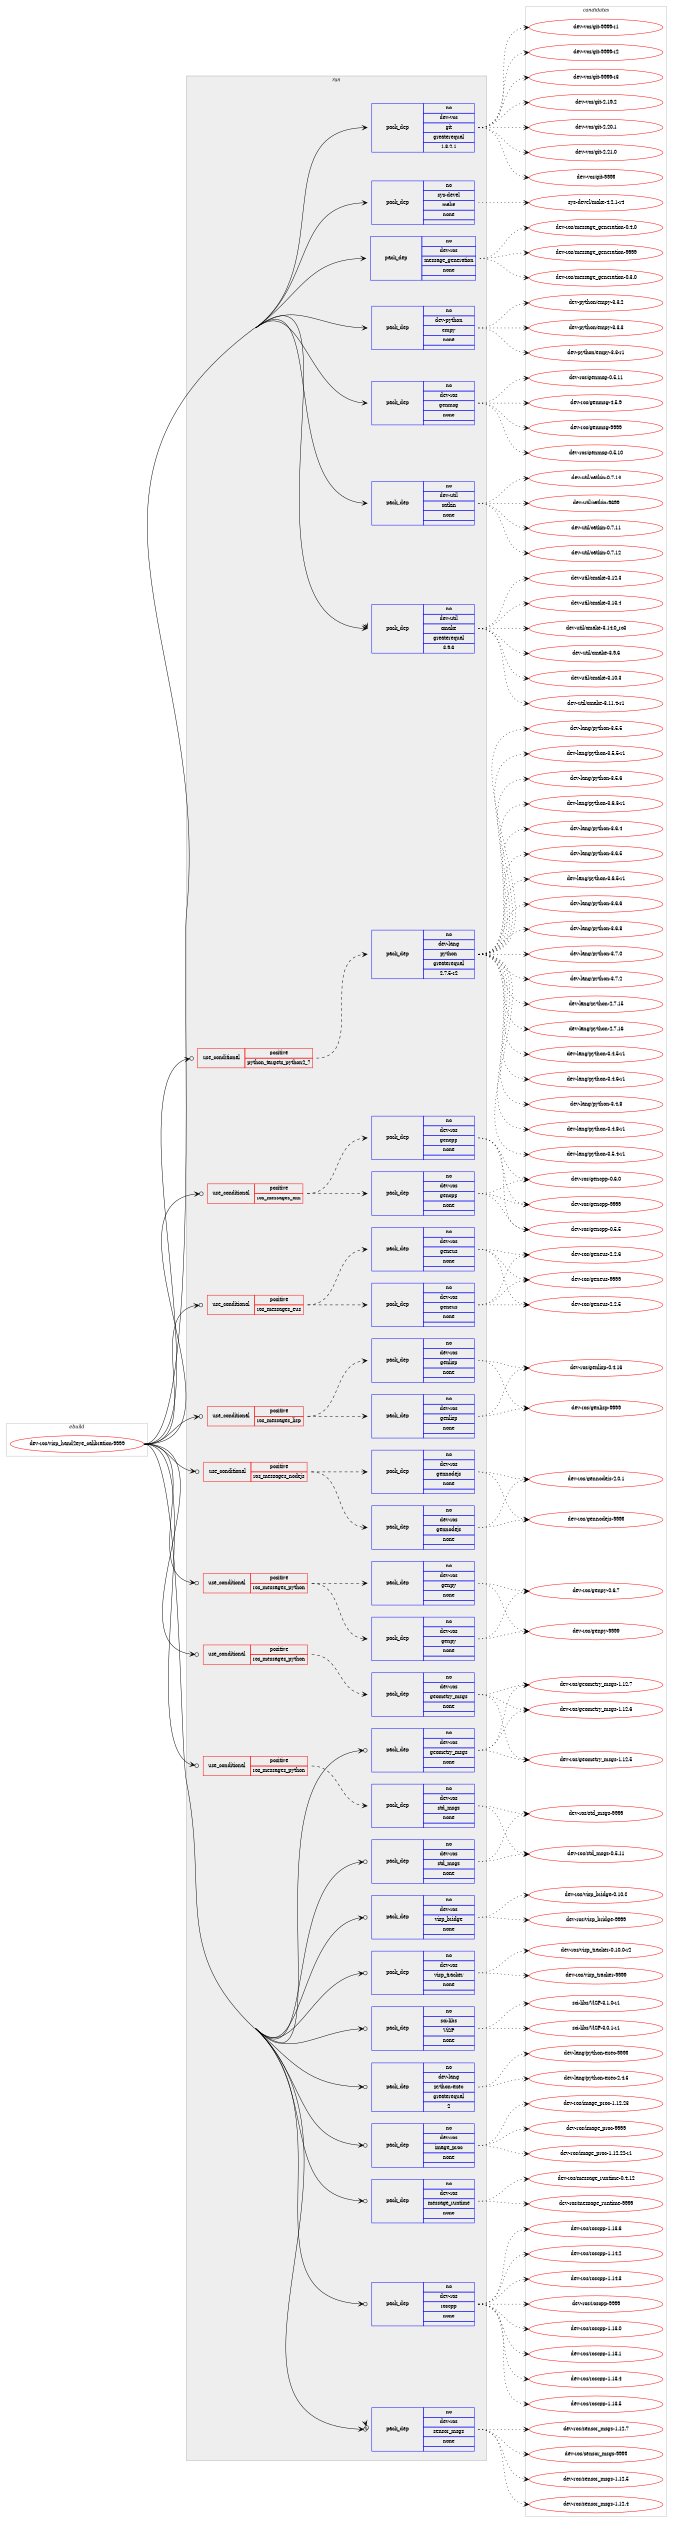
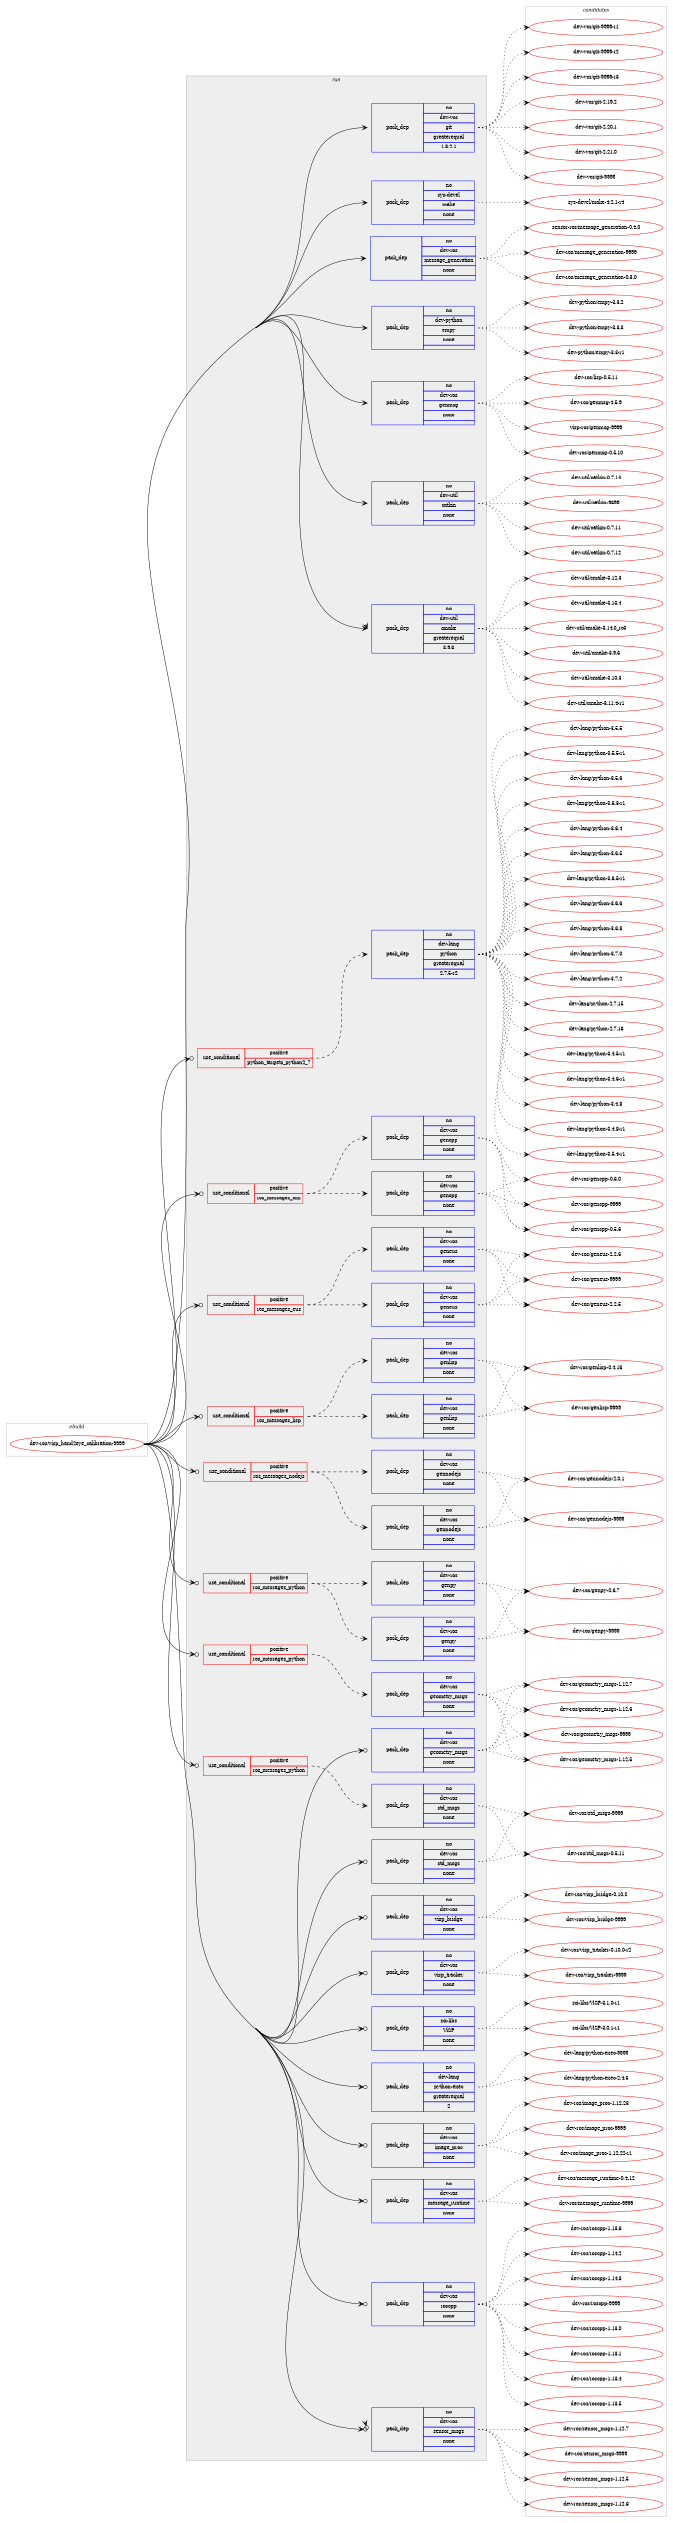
node "dev-ros/message_generation-0.4.0": label "dev-ros/message_generation-0.4.0" -> "sensor-ros/message_generation-0.4.0"
node "dev-ros/genmsg-0.5.11": label "dev-ros/genmsg-0.5.11" -> "dev-ros/lisp-0.5.11"
node "dev-ros/genmsg-9999": label "dev-ros/genmsg-9999" -> "visp-ros/genmsg-9999"
node "dev-ros/gencpp-0.5.5": label "dev-ros/gencpp-0.5.5" -> "dev-ros/gencpp-0.5.6"
node "dev-ros/geometry_msgs-9999": added
node "dev-ros/sensor_msgs-1.12.4": label "dev-ros/sensor_msgs-1.12.4" -> "dev-ros/sensor_msgs-1.12.6"
